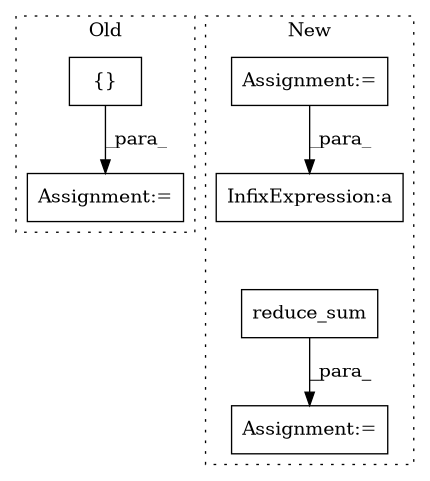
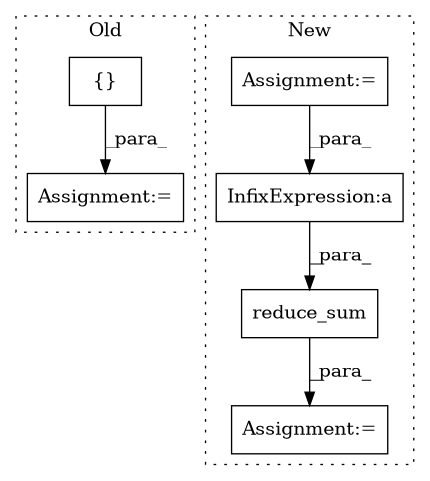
edge "InfixExpression:a" -> "reduce_sum": added, label "_para_"
